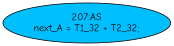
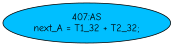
node "207:AS next_A = T1_32 + T2_32;": label "207:AS next_A = T1_32 + T2_32;" -> "407:AS next_A = T1_32 + T2_32;"
